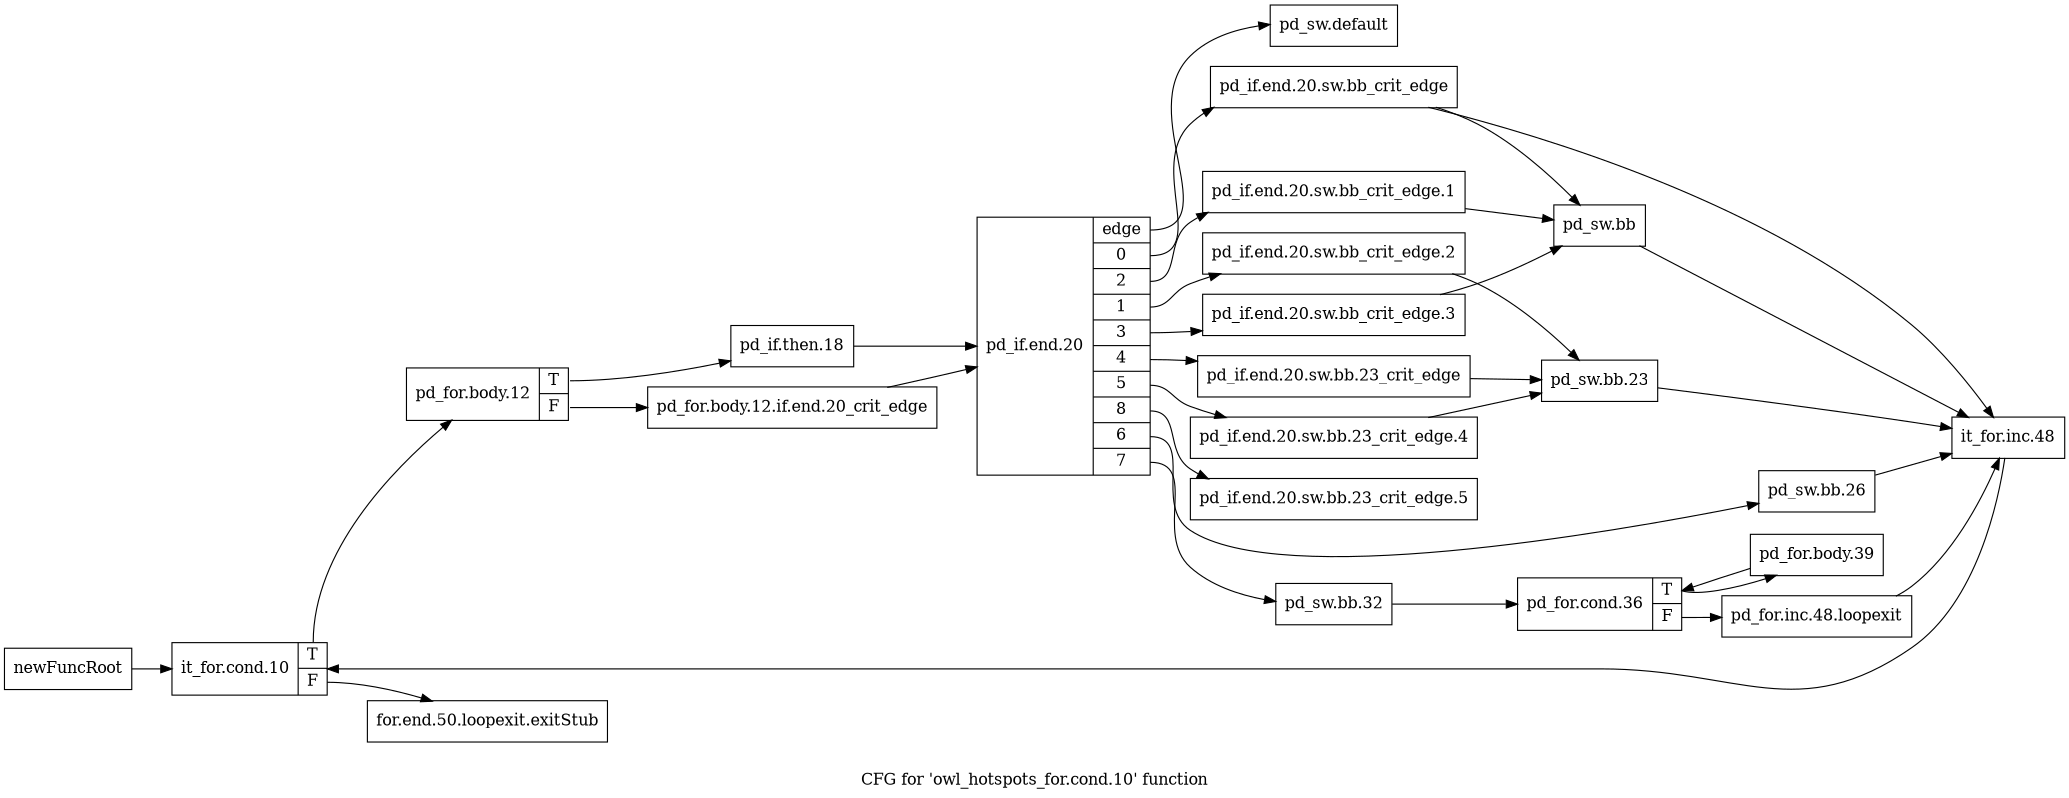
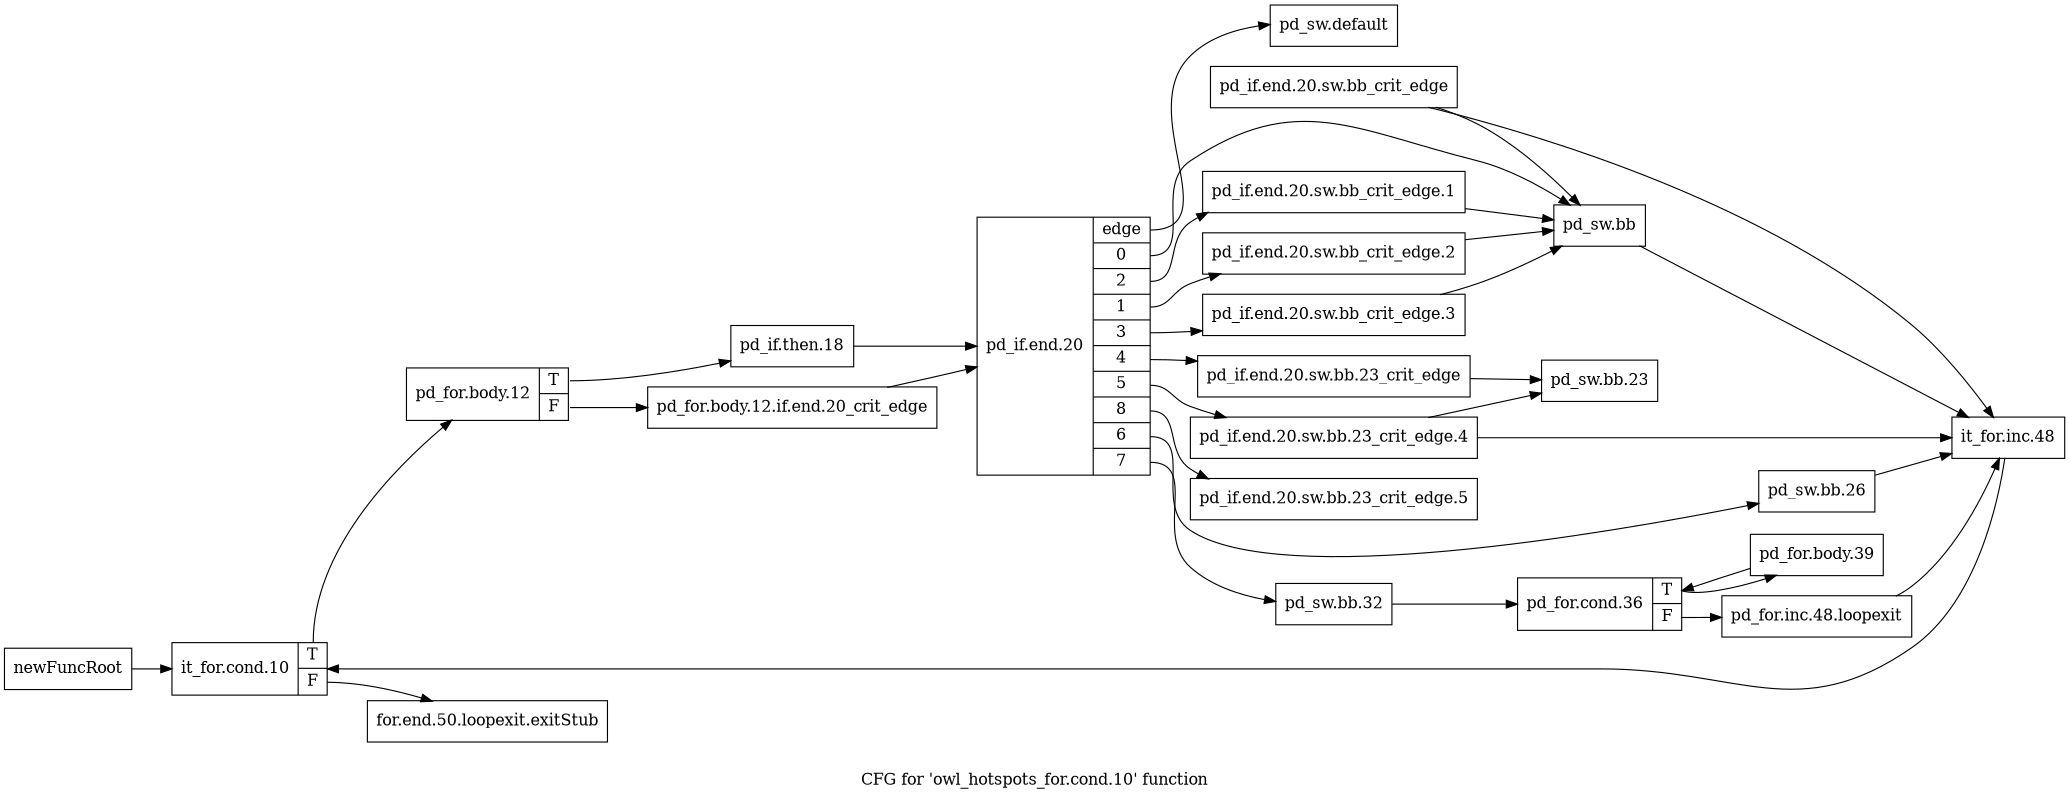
edge "pd_if.end.20" -> "pd_if.end.20.sw.bb_crit_edge": now "pd_if.end.20" -> "pd_sw.bb"
edge "pd_if.end.20.sw.bb_crit_edge.2" -> "pd_sw.bb.23": now "pd_if.end.20.sw.bb_crit_edge.2" -> "pd_sw.bb"
edge "pd_sw.bb.23" -> "it_for.inc.48": now "pd_if.end.20.sw.bb.23_crit_edge.4" -> "it_for.inc.48"
